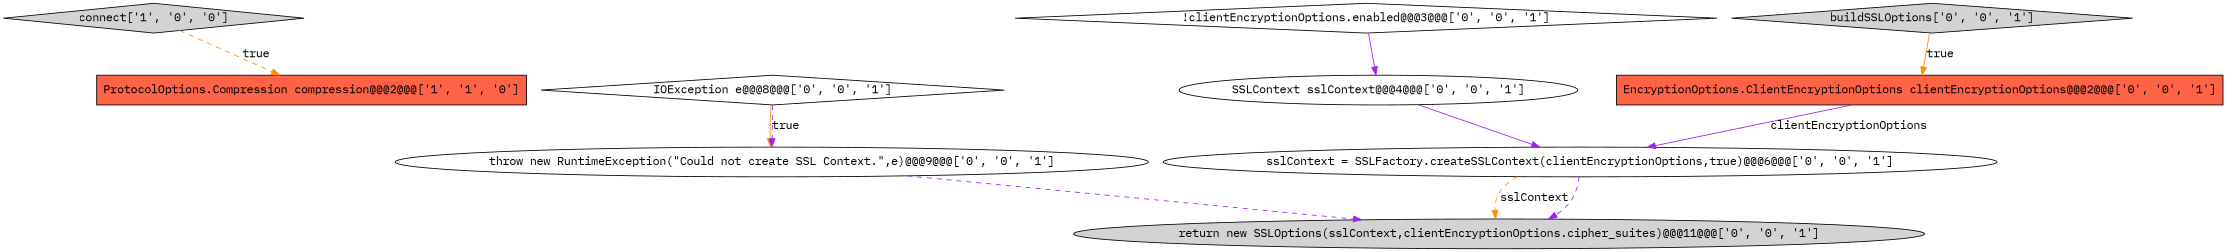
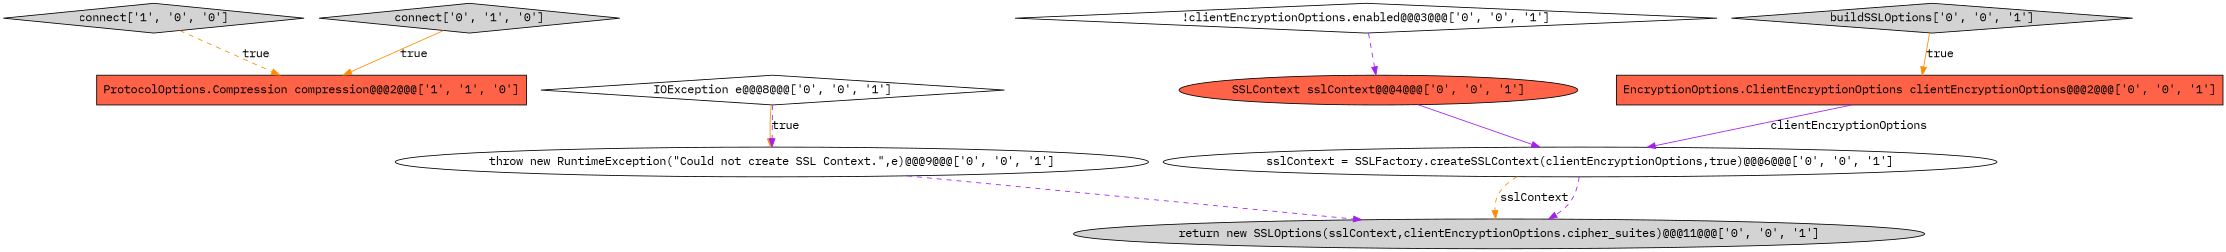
node "connect['0', '1', '0']": added
edge "!clientEncryptionOptions.enabled@@@3@@@['0', '0', '1']" -> "SSLContext sslContext@@@4@@@['0', '0', '1']": style solid -> dashed
node "SSLContext sslContext@@@4@@@['0', '0', '1']": fillcolor white -> tomato
